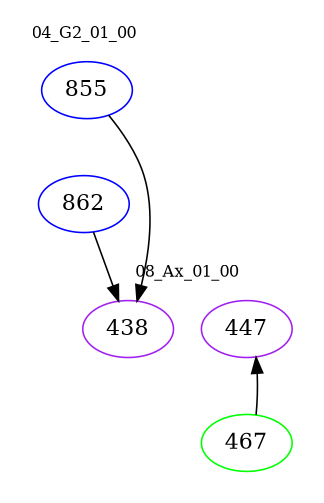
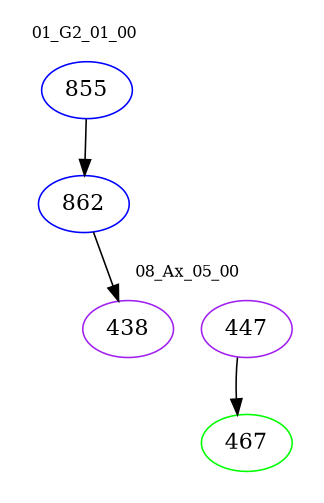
cluster "04_G2_01_00": label "04_G2_01_00" -> "01_G2_01_00"
edge "855" -> "438": now "855" -> "862"
cluster "08_Ax_01_00": label "08_Ax_01_00" -> "08_Ax_05_00"
edge "467" -> "447": reversed
